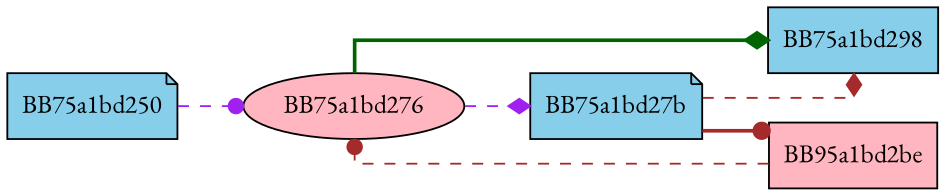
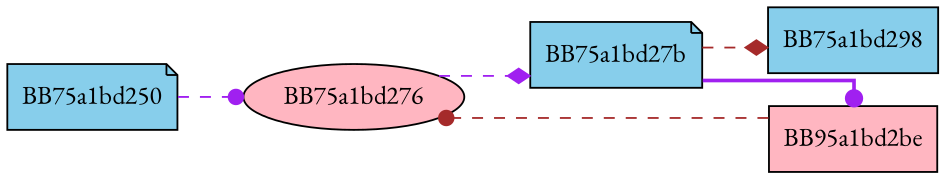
edge "BB75a1bd276" -> "BB75a1bd298": removed
edge "BB75a1bd27b" -> "BB95a1bd2be": color brown -> purple
